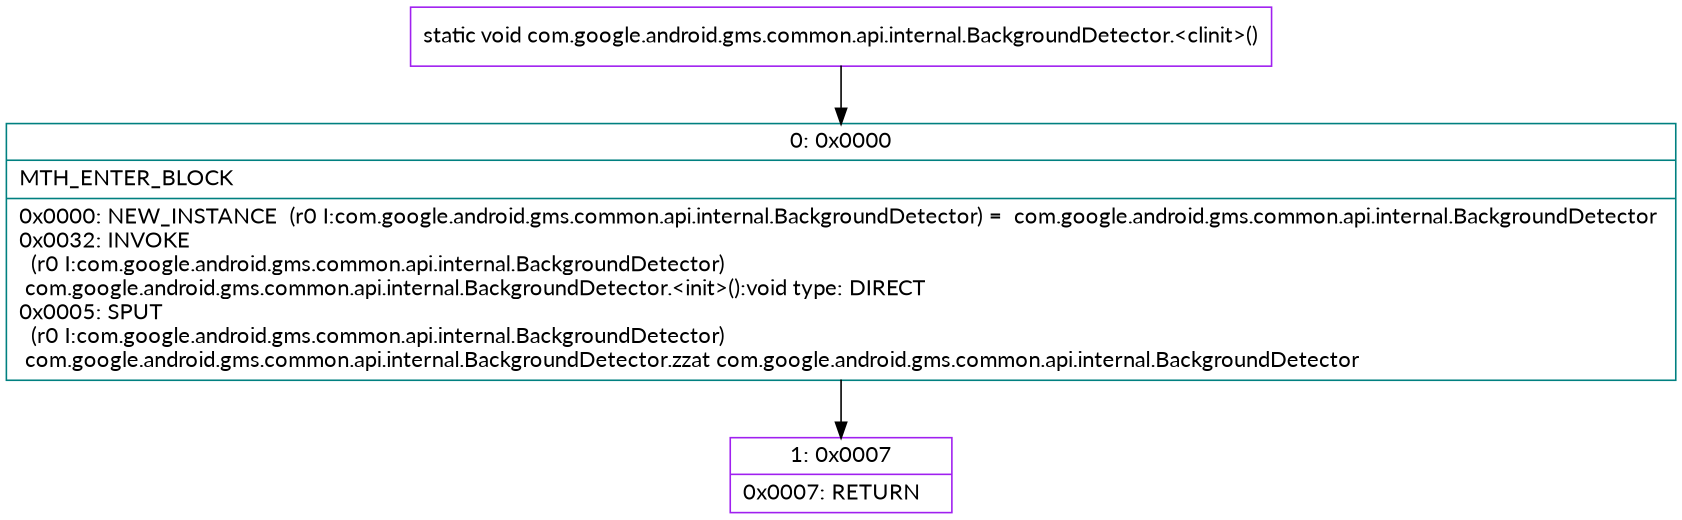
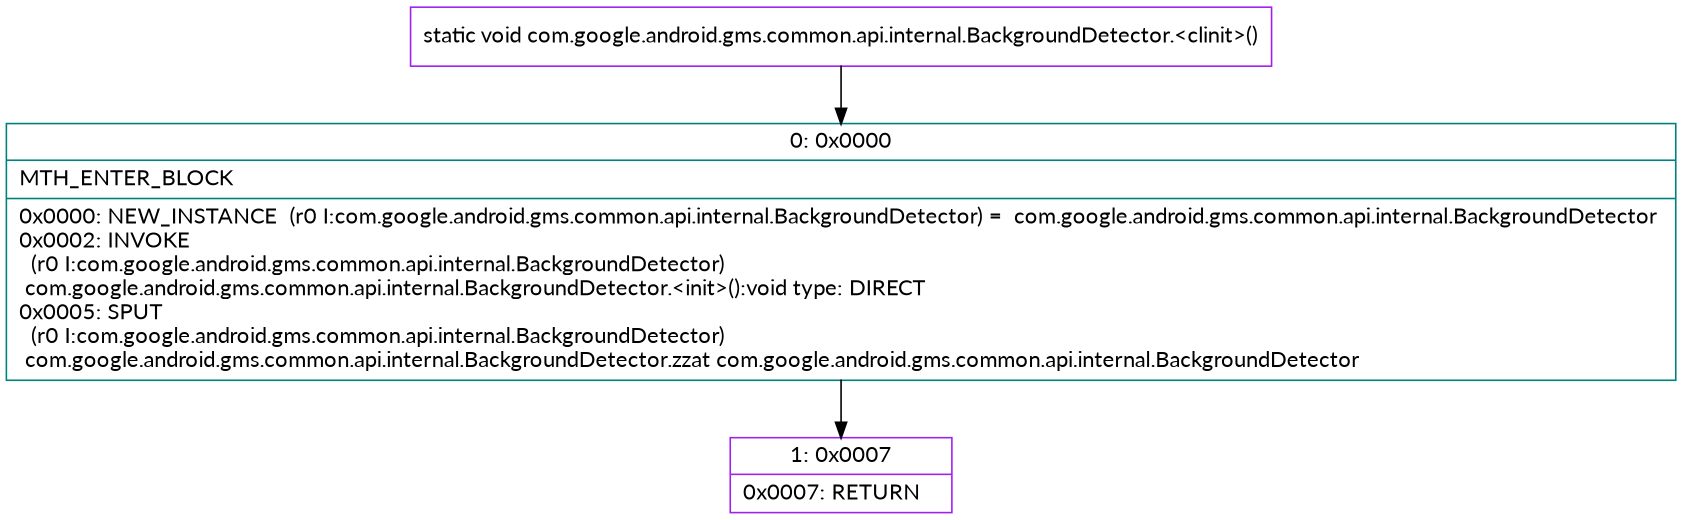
node "0: 0x0000": text "0x0032: INVOKE" -> "0x0002: INVOKE"
